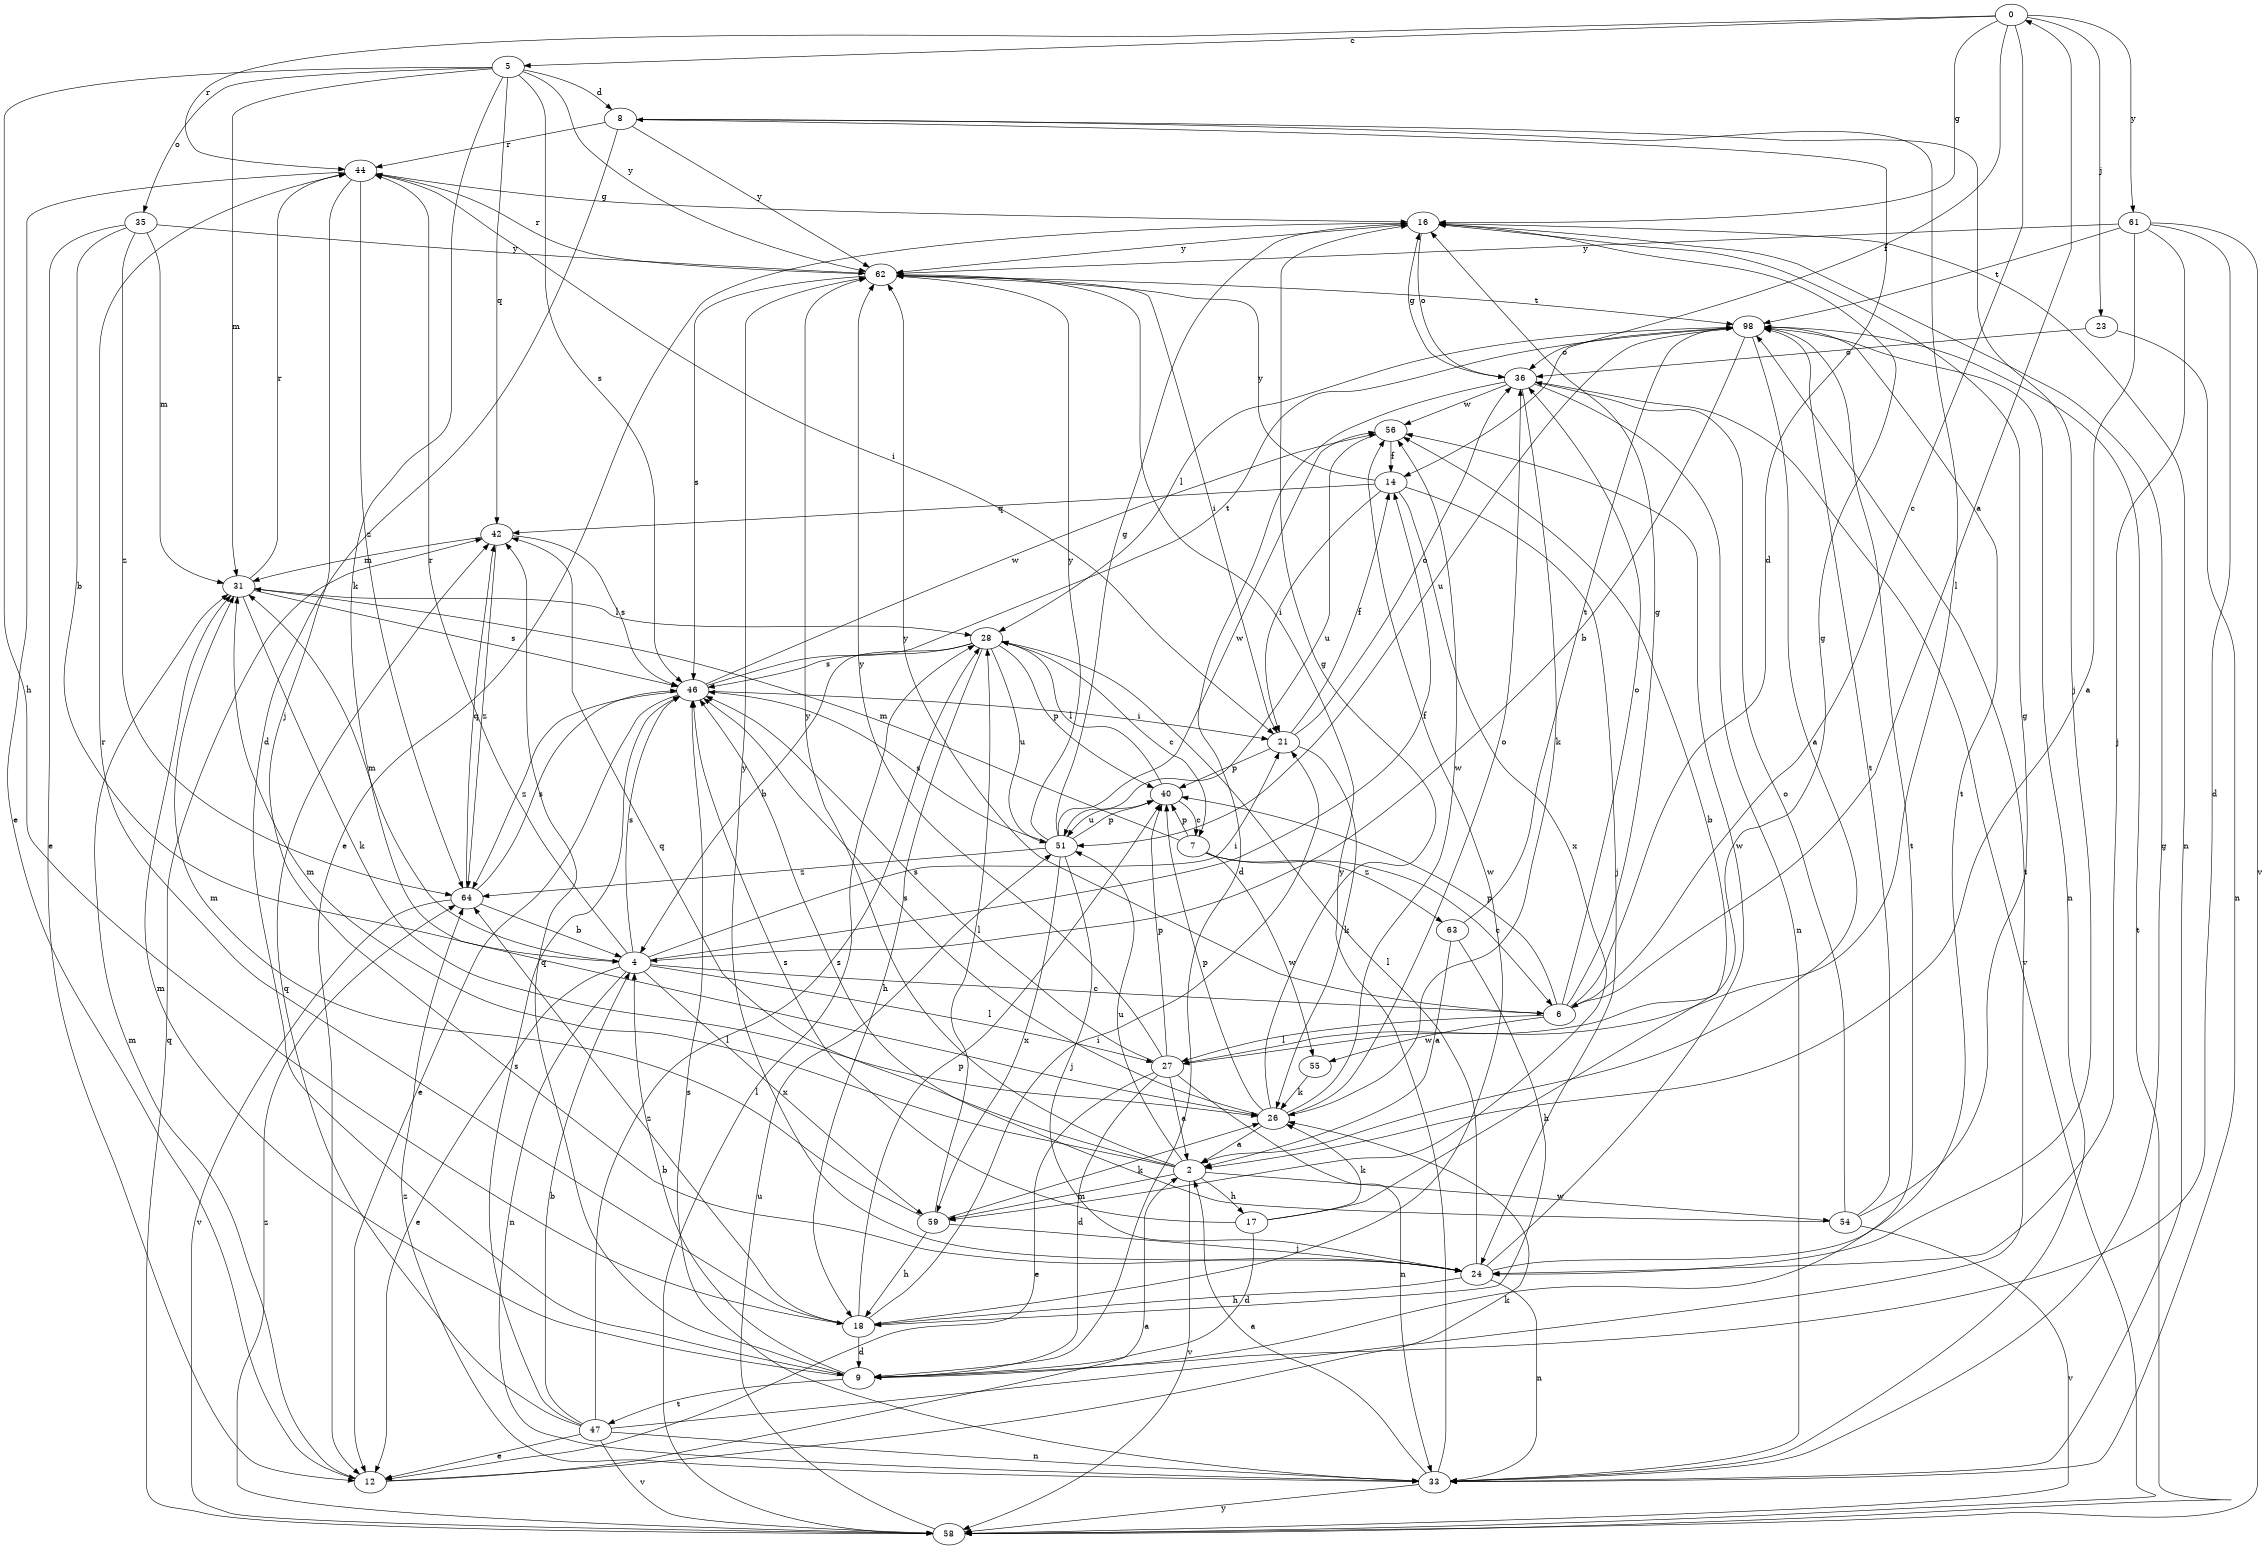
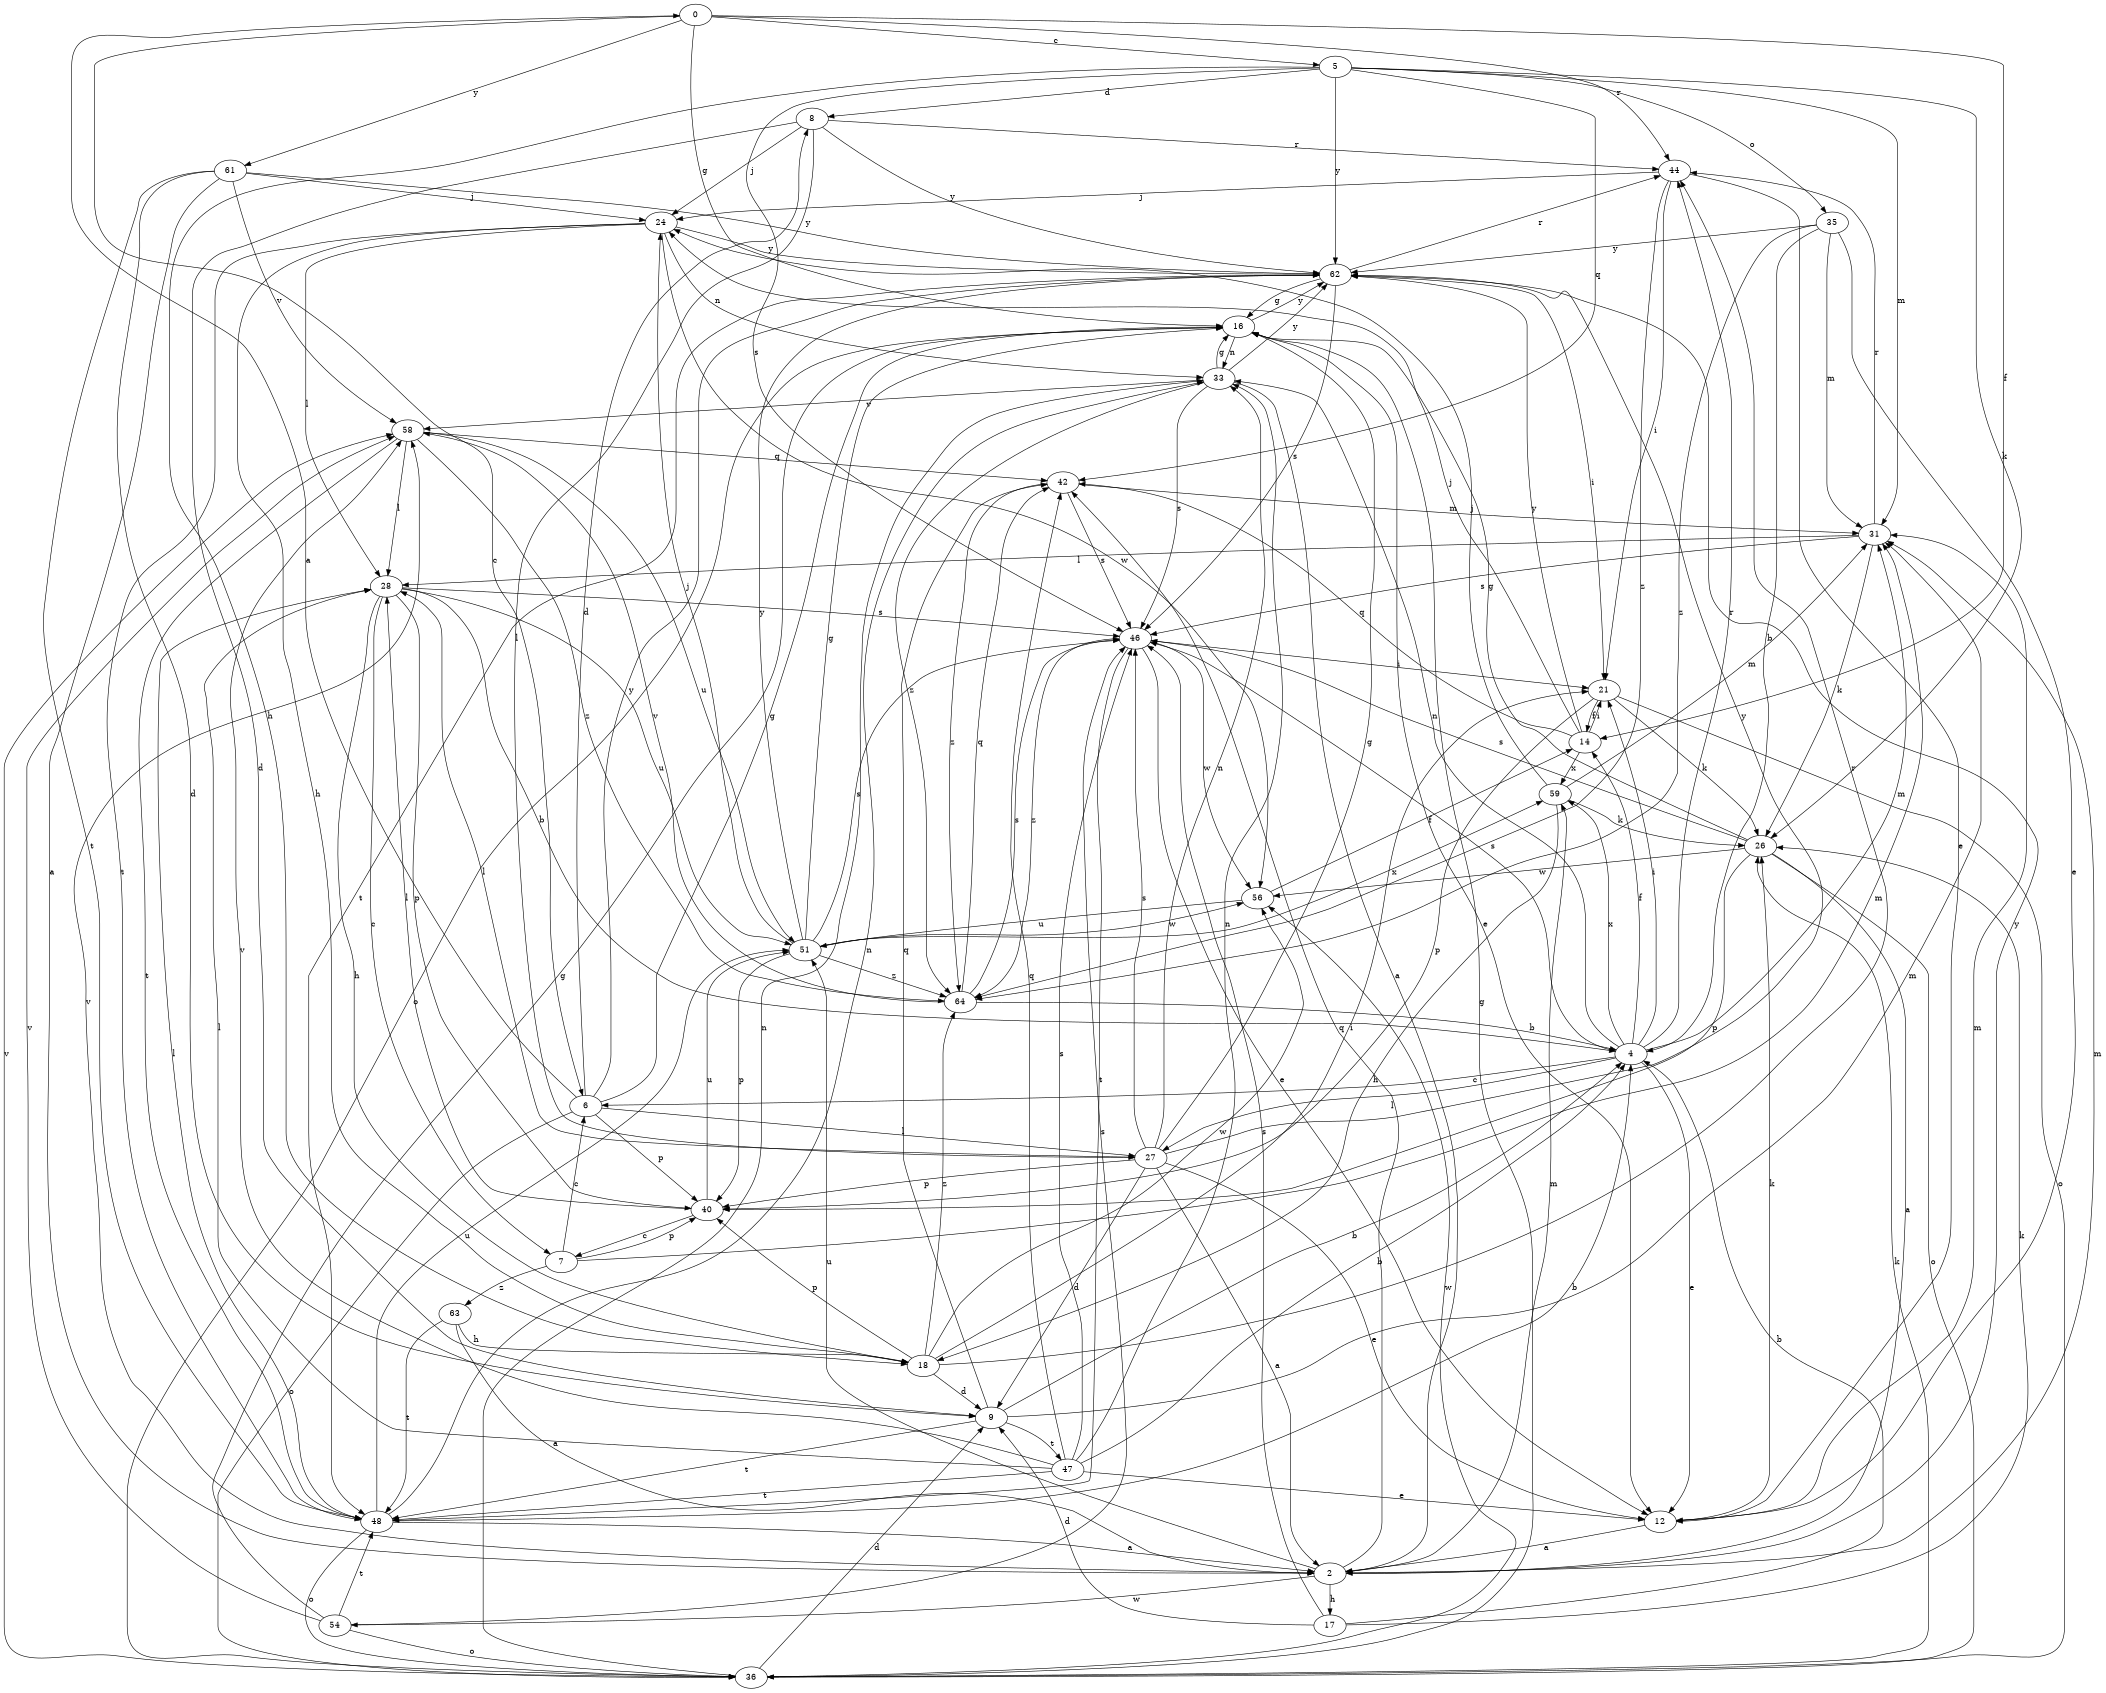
edge "44" -> "16": now "62" -> "16"
node "98": label "98" -> "48"
node "23": removed
edge "17" -> "56": now "17" -> "4"
edge "59" -> "28": now "27" -> "28"
node "55": removed
edge "33" -> "58": label "y" -> "v"
